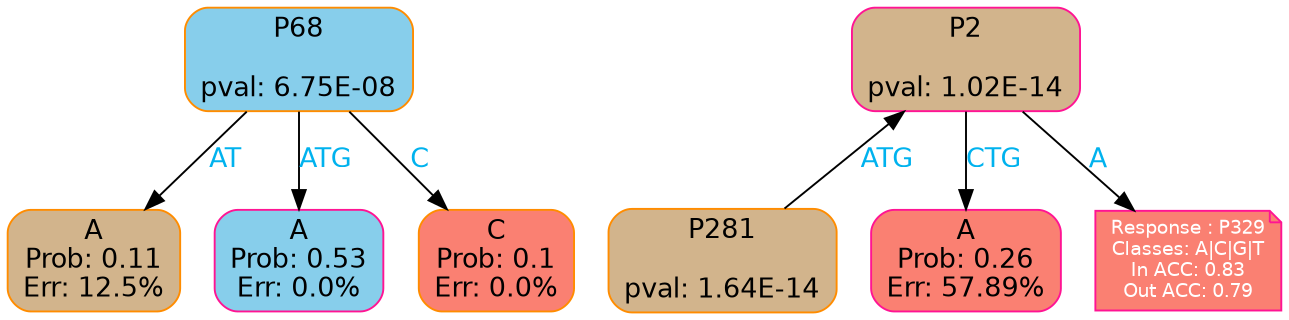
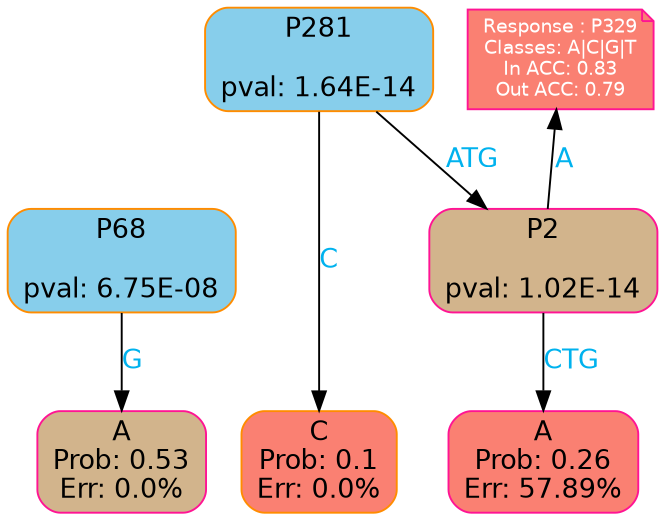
edge "P68 pval: 6.75E-08" -> "C Prob: 0.1 Err: 0.0%": now "P281 pval: 1.64E-14" -> "C Prob: 0.1 Err: 0.0%"
edge "P68 pval: 6.75E-08" -> "A Prob: 0.53 Err: 0.0%": label "ATG" -> "G"
node "A Prob: 0.11 Err: 12.5%": removed
node "A Prob: 0.53 Err: 0.0%": fillcolor skyblue -> tan
node "P281 pval: 1.64E-14": fillcolor tan -> skyblue
